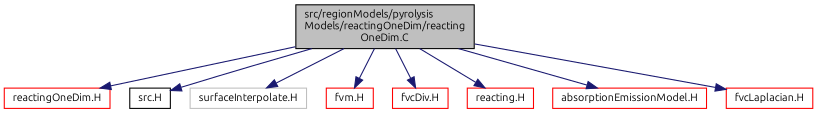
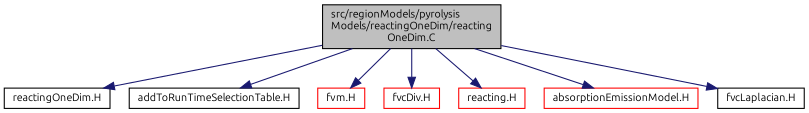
node "reactingOneDim.H": color red -> black
node "src.H": label "src.H" -> "addToRunTimeSelectionTable.H"
node "surfaceInterpolate.H": removed
node "fvcLaplacian.H": color red -> black
